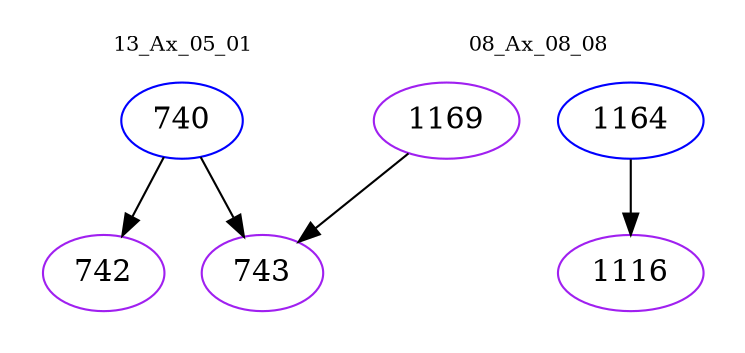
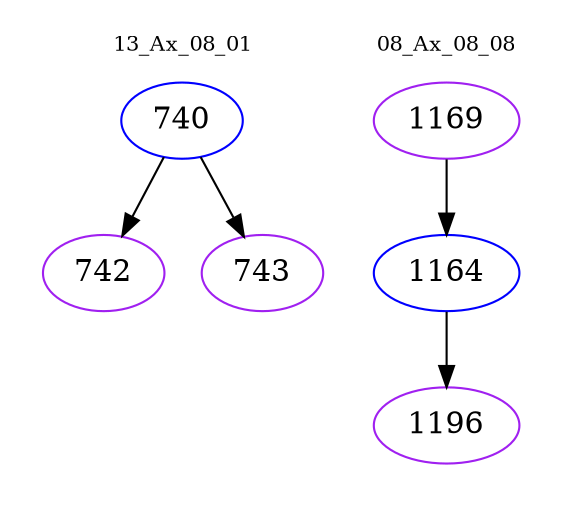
cluster "13_Ax_05_01": label "13_Ax_05_01" -> "13_Ax_08_01"
edge "1169" -> "743": now "1169" -> "1164"
node "1116": label "1116" -> "1196"
